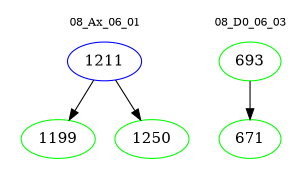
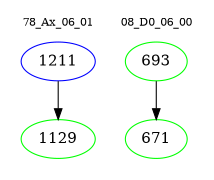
cluster "08_Ax_06_01": label "08_Ax_06_01" -> "78_Ax_06_01"
cluster "08_D0_06_03": label "08_D0_06_03" -> "08_D0_06_00"
node "1199": label "1199" -> "1129"
node "1250": removed
